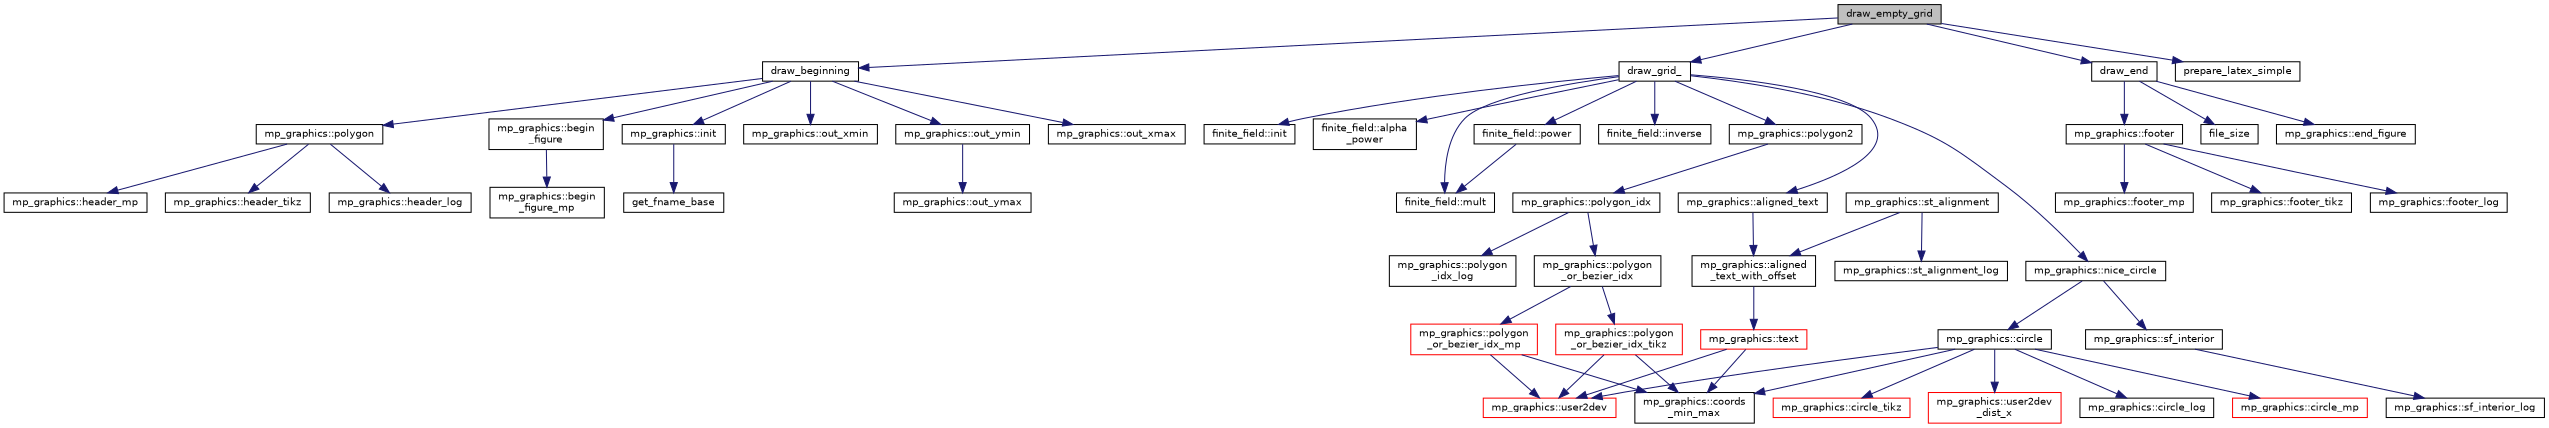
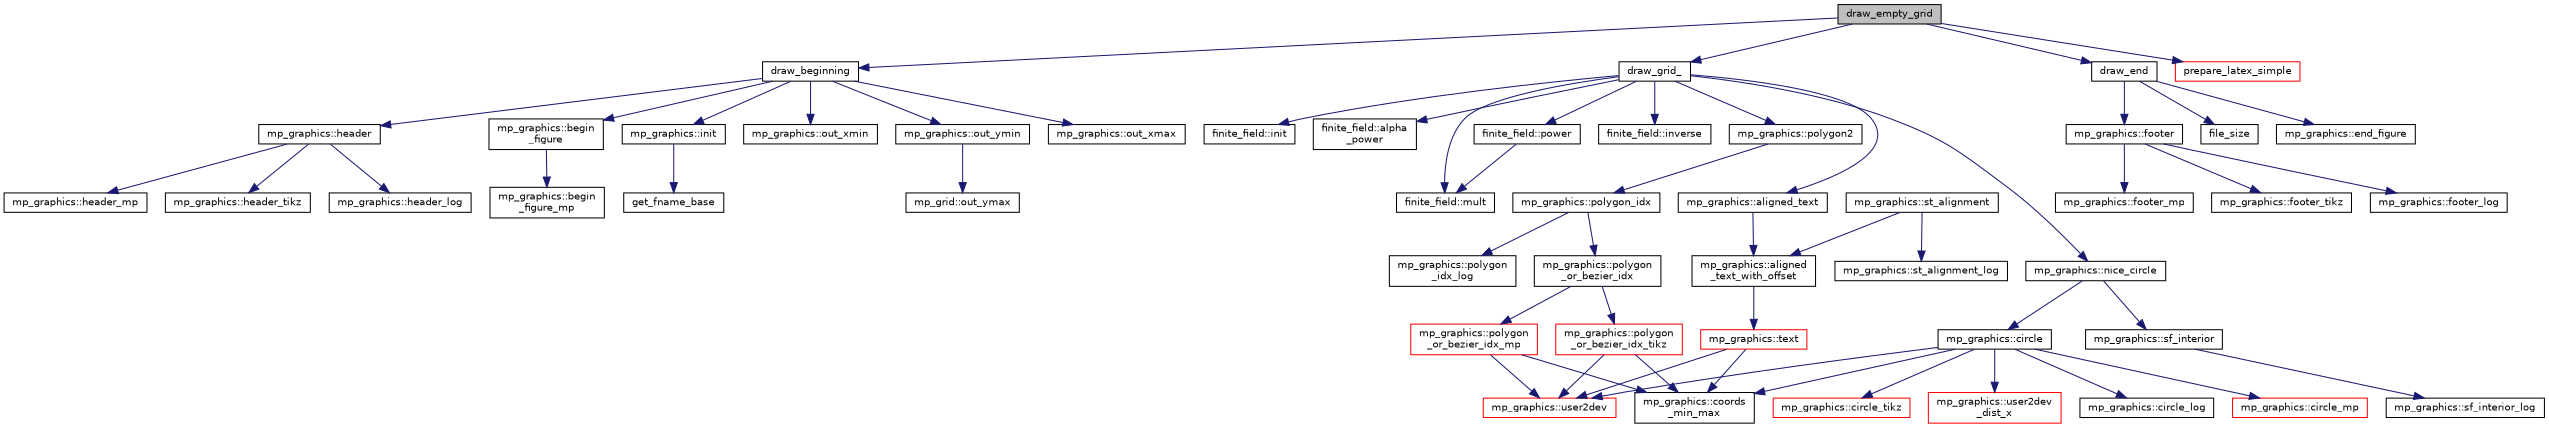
node "prepare_latex_simple": color black -> red
node "mp_graphics::polygon": label "mp_graphics::polygon" -> "mp_graphics::header"
node "mp_graphics::out_ymax": label "mp_graphics::out_ymax" -> "mp_grid::out_ymax"
